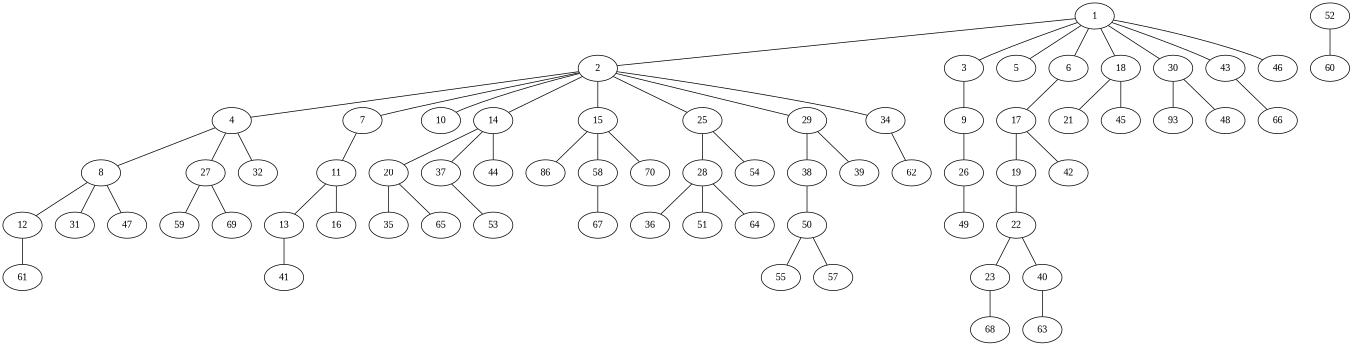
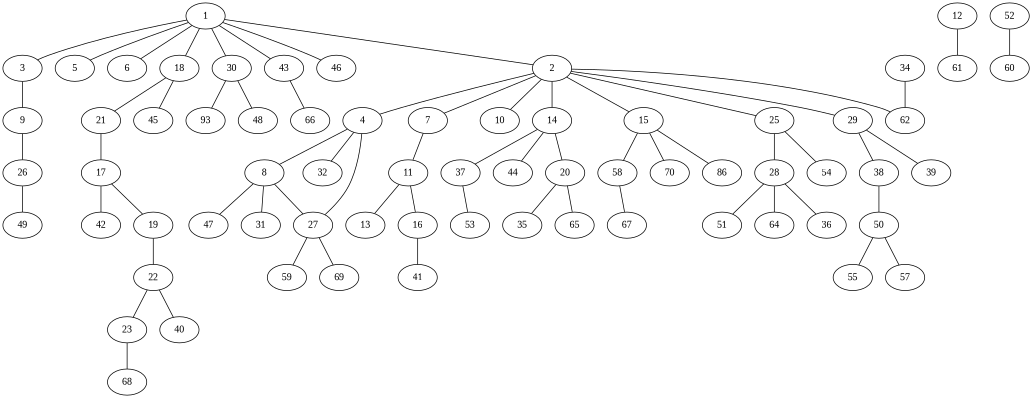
edge "2" -- "34": now "2" -- "62"
edge "6" -- "17": now "21" -- "17"
edge "8" -- "12": now "8" -- "27"
edge "13" -- "41": now "16" -- "41"
node "63": removed
